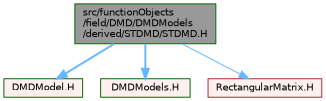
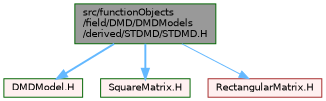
node "DMDModels.H": label "DMDModels.H" -> "SquareMatrix.H"
